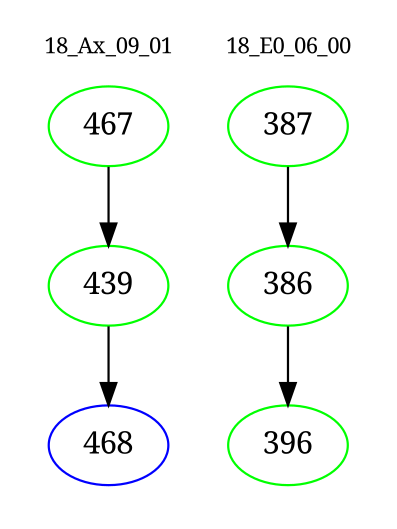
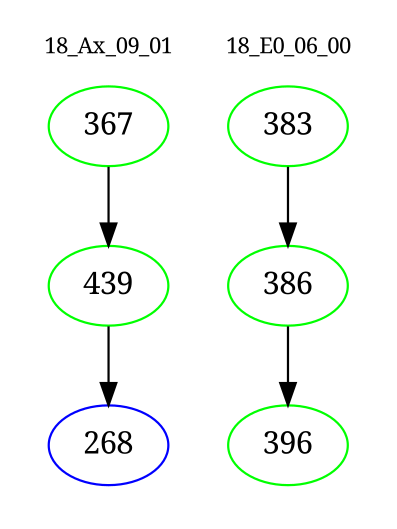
node "467": label "467" -> "367"
node "387": label "387" -> "383"
node "468": label "468" -> "268"
